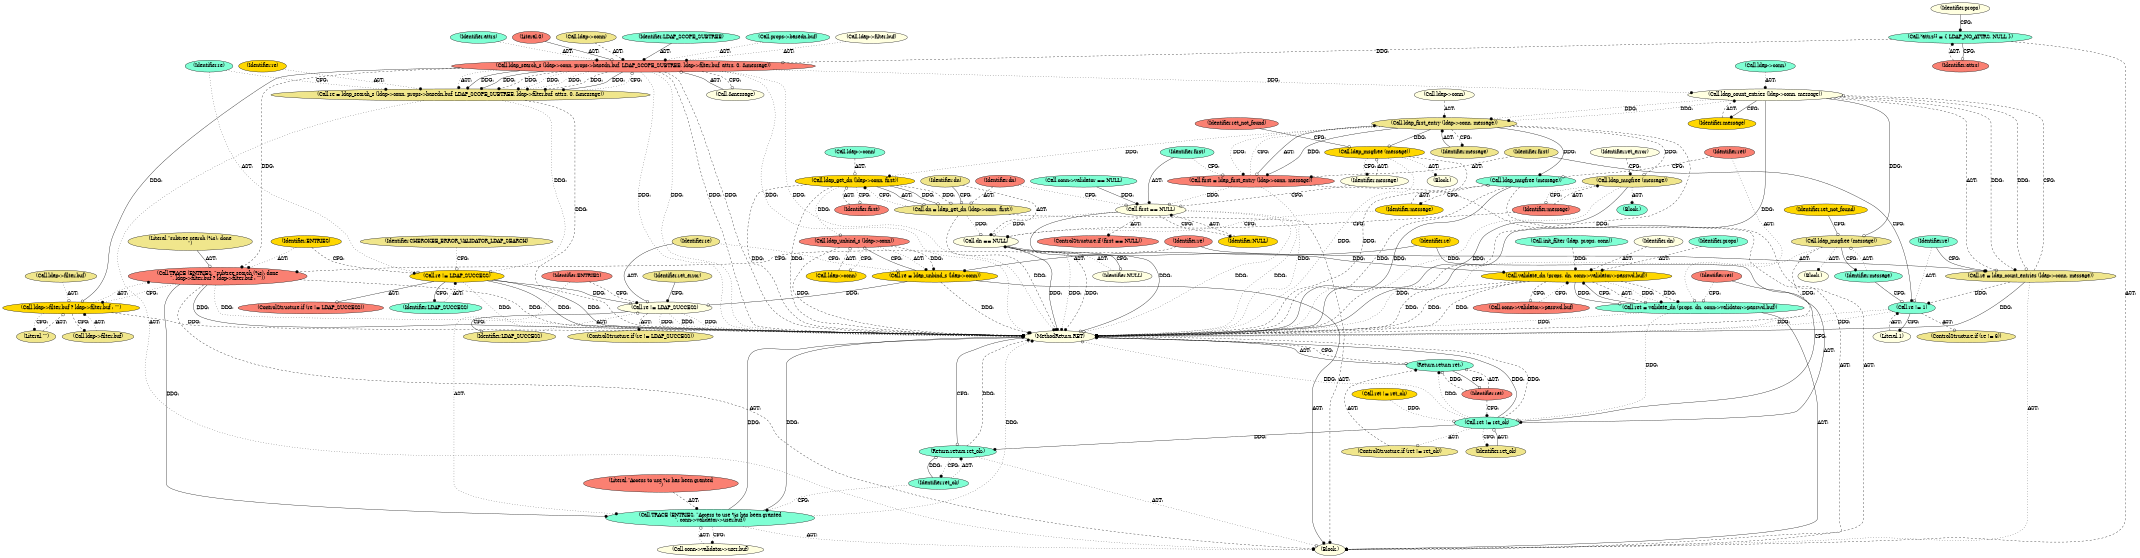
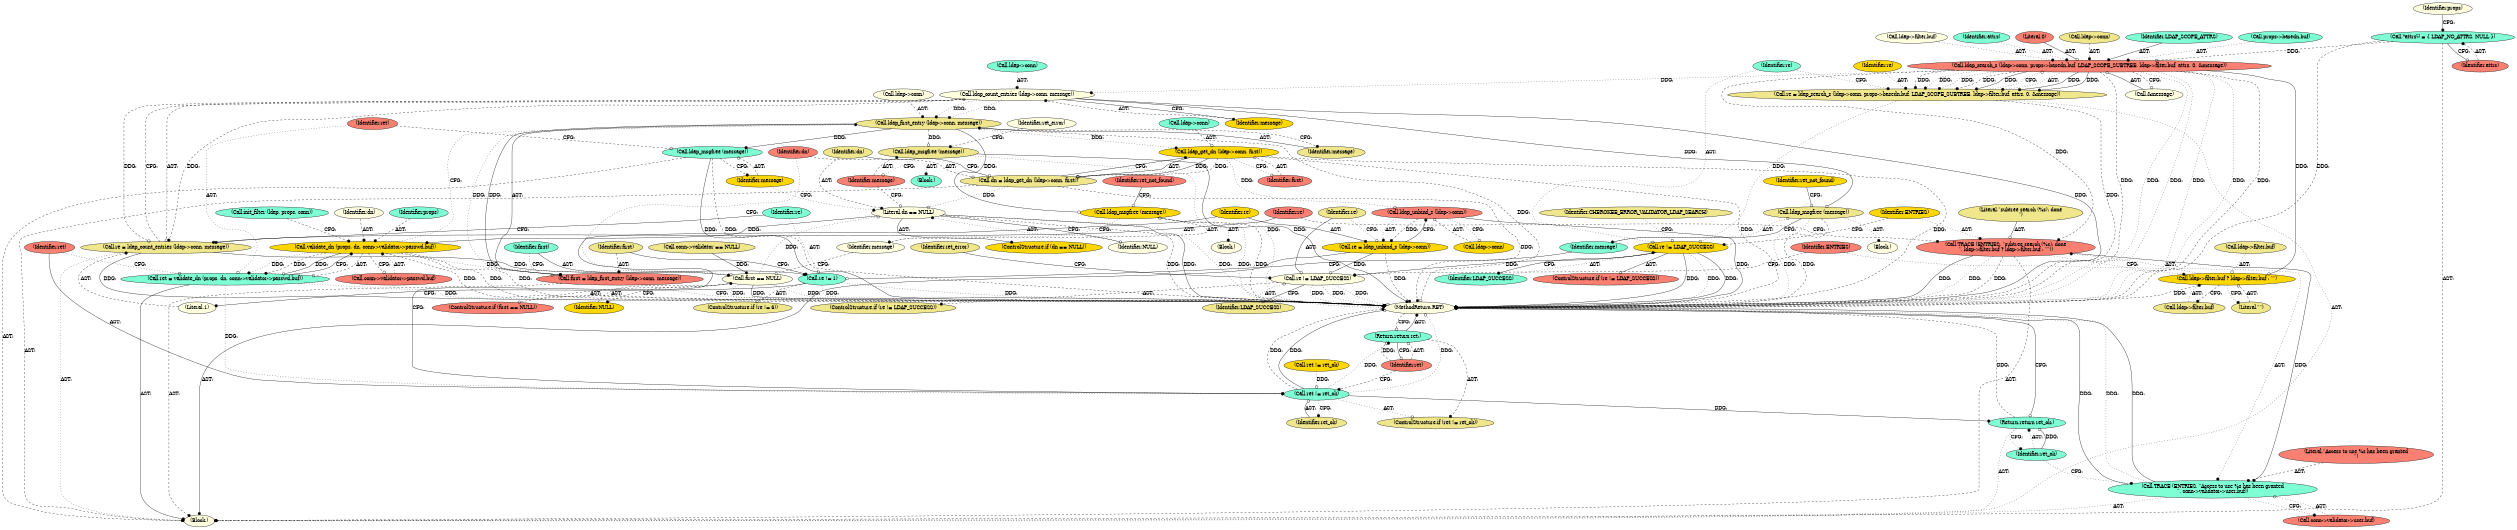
node "(Identifier,LDAP_SCOPE_SUBTREE)": label "(Identifier,LDAP_SCOPE_SUBTREE)" -> "(Identifier,LDAP_SCOPE_ATTRS)"
edge "(Call,first = ldap_first_entry (ldap->conn, message))" -> "(Call,ldap_first_entry (ldap->conn, message))": now "(Call,validate_dn (props, dn, conn->validator->passwd.buf))" -> "(Call,ldap_first_entry (ldap->conn, message))"
node "(Call,conn->validator == NULL)": fillcolor aquamarine -> khaki
edge "(Call,first = ldap_first_entry (ldap->conn, message))" -> "(Call,first == NULL)": now "(Call,validate_dn (props, dn, conn->validator->passwd.buf))" -> "(Call,first == NULL)"
edge "(Call,dn = ldap_get_dn (ldap->conn, first))" -> "(Call,ldap_get_dn (ldap->conn, first))": style dotted -> solid
edge "(Call,first == NULL)" -> "(ControlStructure,if (first == NULL))": arrowhead dot -> odot
node "(Call,dn == NULL)": label "(Call,dn == NULL)" -> "(Literal,dn == NULL)"
node "(ControlStructure,if (dn == NULL))": added
edge "(Call,first = ldap_first_entry (ldap->conn, message))" -> "(MethodReturn,RET)": label "DDG: " -> "CFG: "
edge "(Call,init_filter (ldap, props, conn))" -> "(Call,validate_dn (props, dn, conn->validator->passwd.buf))": label "DDG: " -> "CFG: "
edge "(Call,re = ldap_unbind_s (ldap->conn))" -> "(Call,ldap_unbind_s (ldap->conn))": arrowhead odot -> dot
edge "(Call,re = ldap_count_entries (ldap->conn, message))" -> "(Call,re != 1)": style dashed -> solid
edge "(Call,*attrs[] = { LDAP_NO_ATTRS, NULL })" -> "(MethodReturn,RET)": added, label "DDG:"
edge "(Call,conn->validator->passwd.buf)" -> "(Call,validate_dn (props, dn, conn->validator->passwd.buf))": label "CFG: " -> "AST: "
edge "(Literal,1)" -> "(Call,re != 1)": now "(Literal,1)" -> "(Call,re = ldap_count_entries (ldap->conn, message))"
edge "(Call,ldap_unbind_s (ldap->conn))" -> "(MethodReturn,RET)": style dashed -> solid
edge "(ControlStructure,if (ret != ret_ok))" -> "(Return,return ret;)": reversed
node "(Call,conn->validator->user.buf)": fillcolor lightyellow -> salmon
